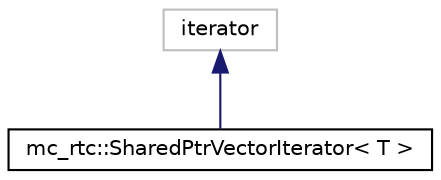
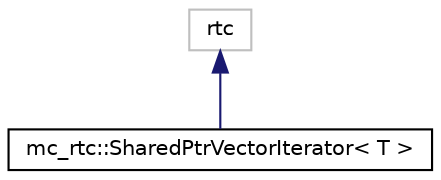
node "iterator": label "iterator" -> "rtc"
